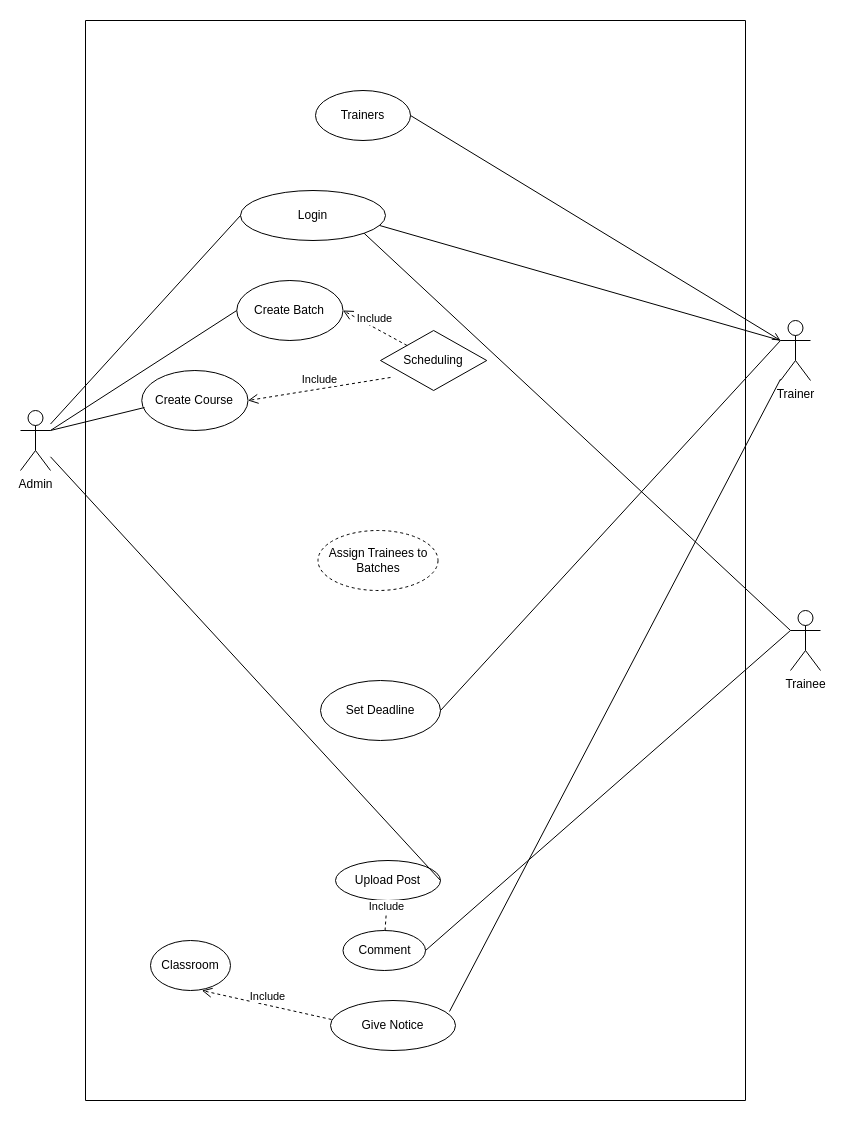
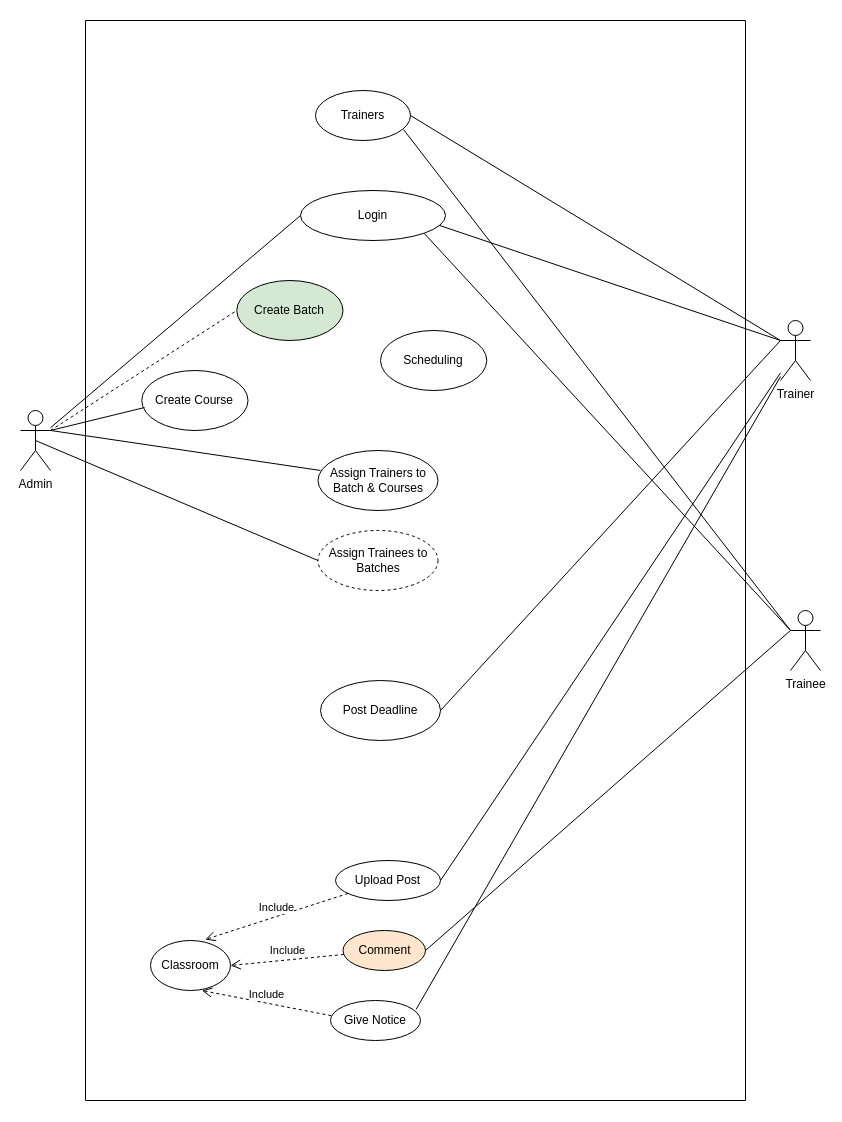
node "Login": moved (313, 216) -> (373, 216)
node "Create Batch": fillcolor #ffffff -> #d5e8d4
edge "Scheduling" -> "Create Batch": removed, label "Include"
edge "Trainers" -> "Trainer": arrowhead open -> none
node "Scheduling": shape diamond -> ellipse
edge "Create Batch" -- "Admin": style solid -> dashed
edge "Trainers" -- "Trainee": added
edge "Scheduling" -> "Create Course": removed, label "Include"
edge "Admin" -- "Assign Trainers to Batch & Courses": added
node "Assign Trainers to Batch & Courses": added
edge "Admin" -- "Assign Trainees to Batches": added
edge "Admin" -- "Upload Post": now "Trainer" -- "Upload Post"
node "Set Deadline": label "Set Deadline" -> "Post Deadline"
edge "Upload Post" -> "Classroom": added, label "Include"
edge "Comment" -> "Upload Post": now "Comment" -> "Classroom"
node "Comment": fillcolor #ffffff -> #ffe6cc
node "Give Notice": size 125x50 -> 90x40
